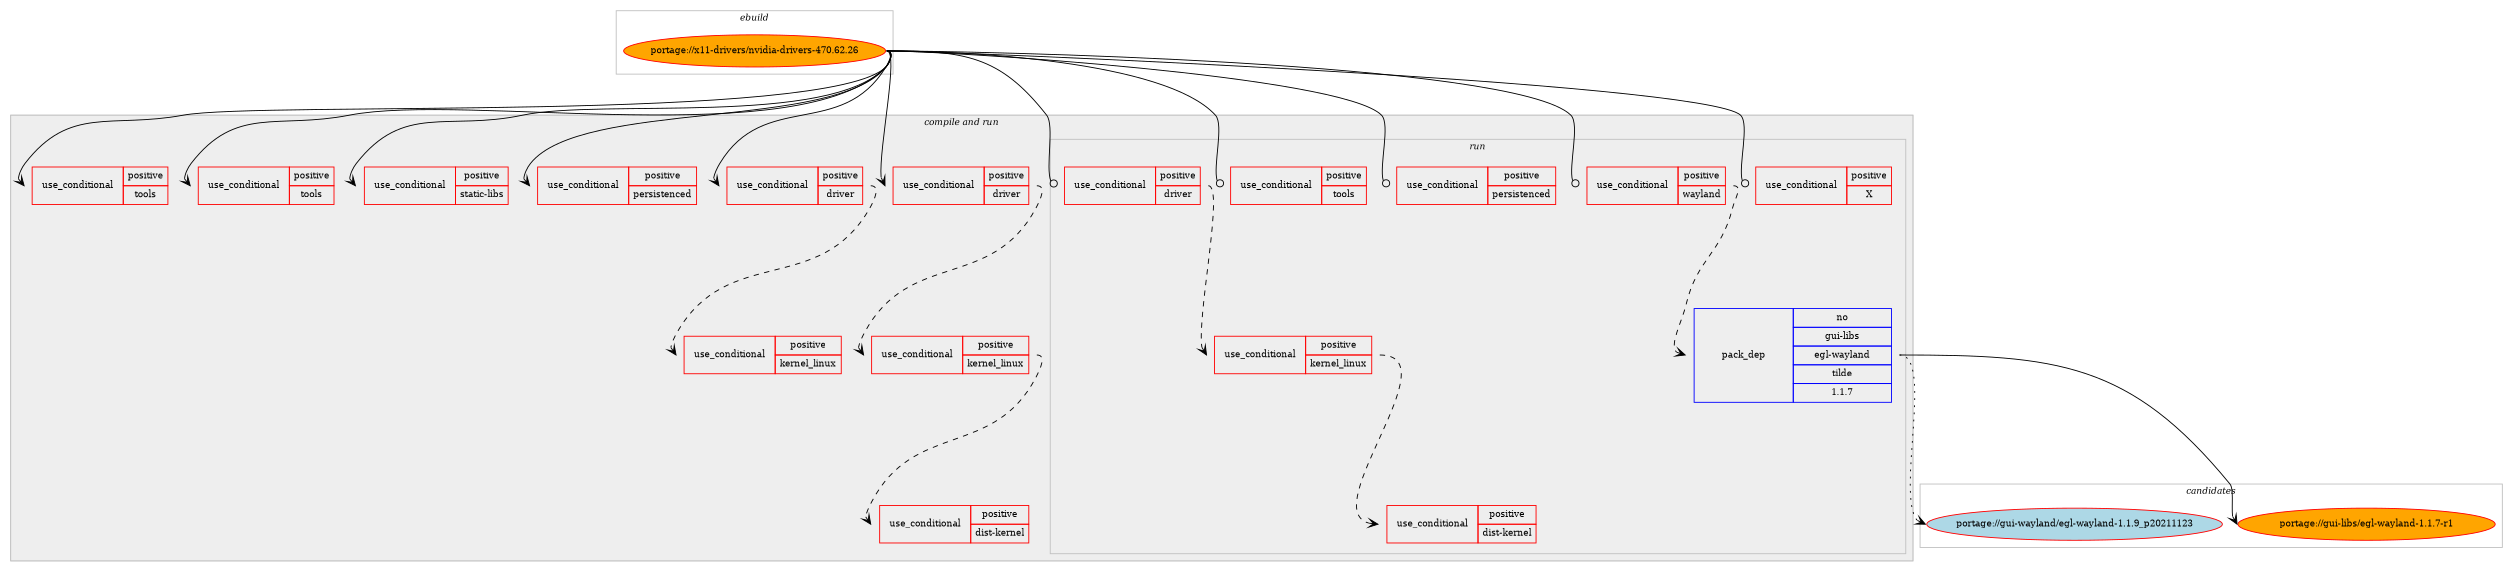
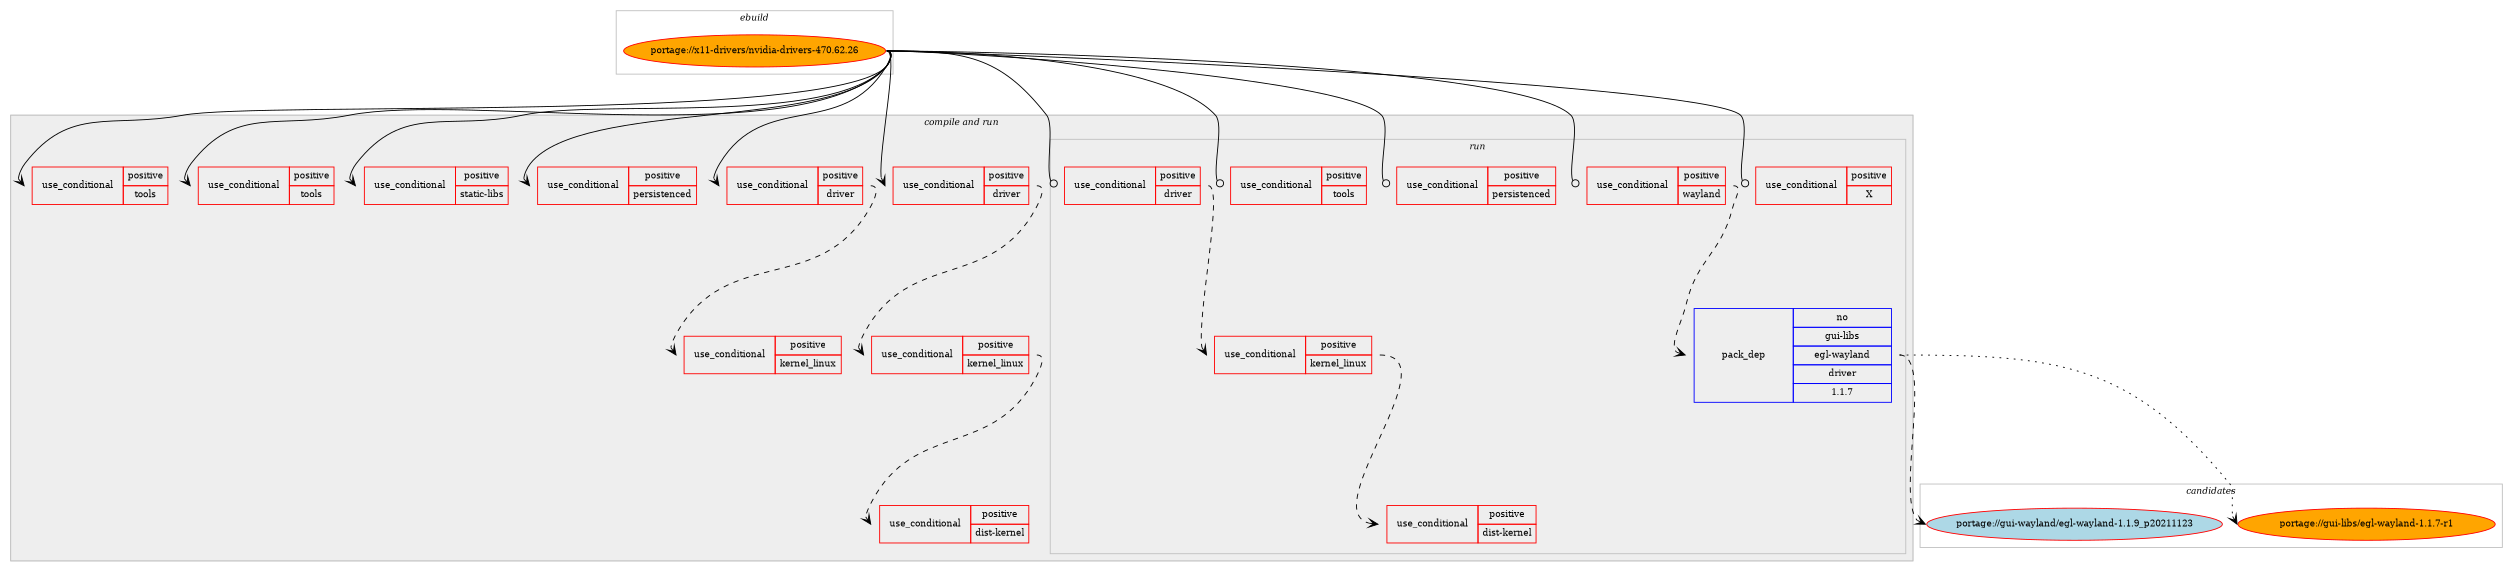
node "pack_dep": text "tilde" -> "driver"
edge "pack_dep" -> "portage://gui-libs/egl-wayland-1.1.7-r1": style solid -> dotted
edge "pack_dep" -> "portage://gui-wayland/egl-wayland-1.1.9_p20211123": style dotted -> dashed
